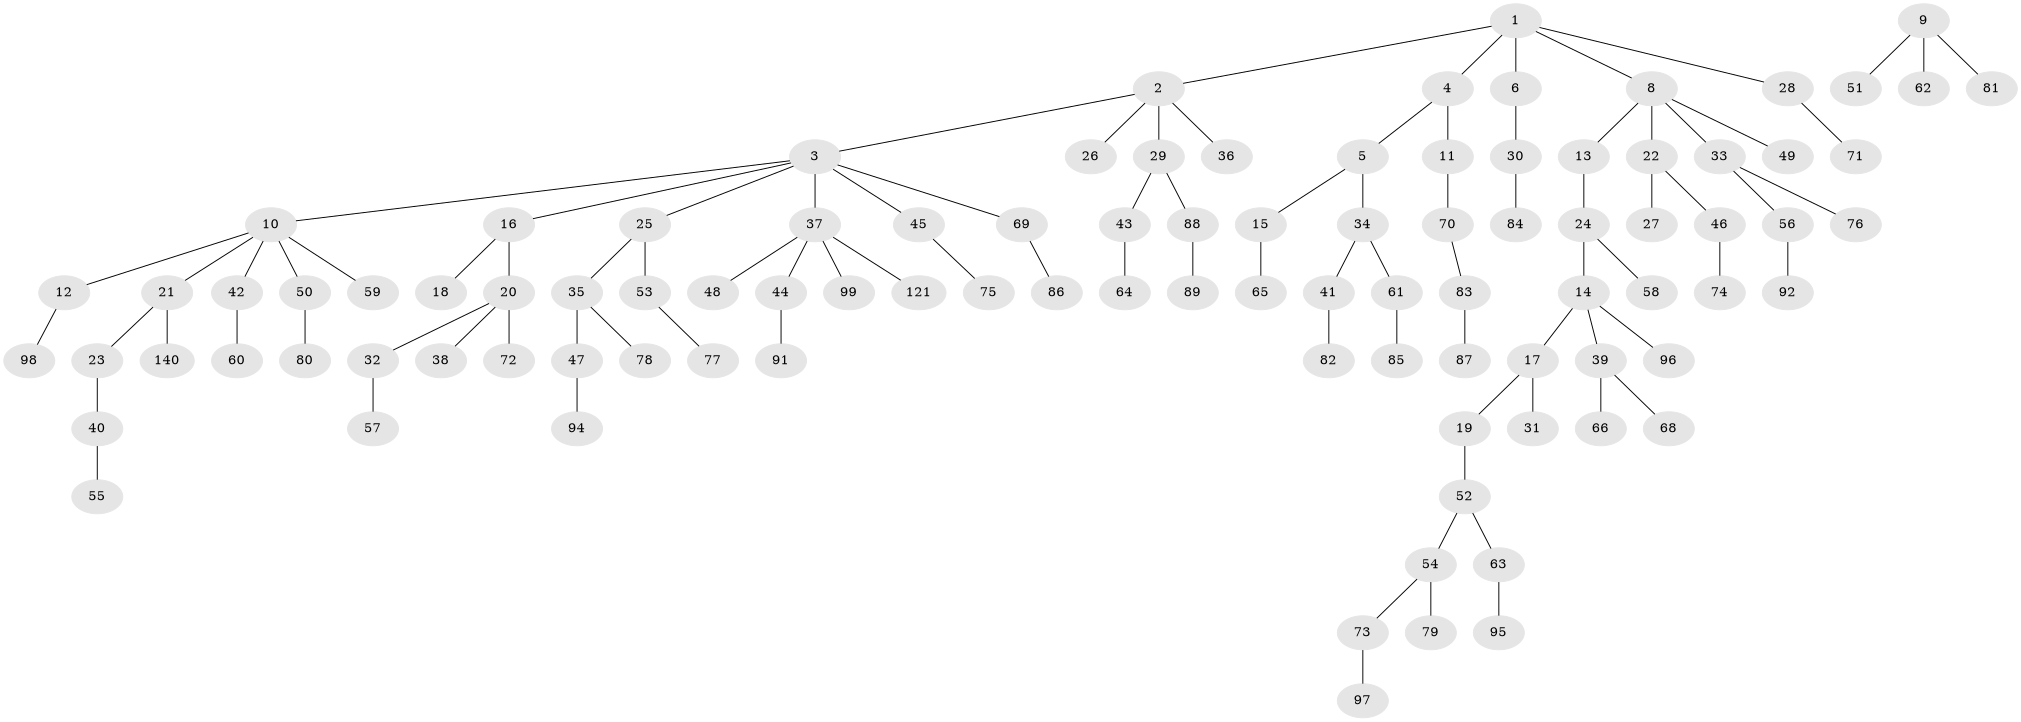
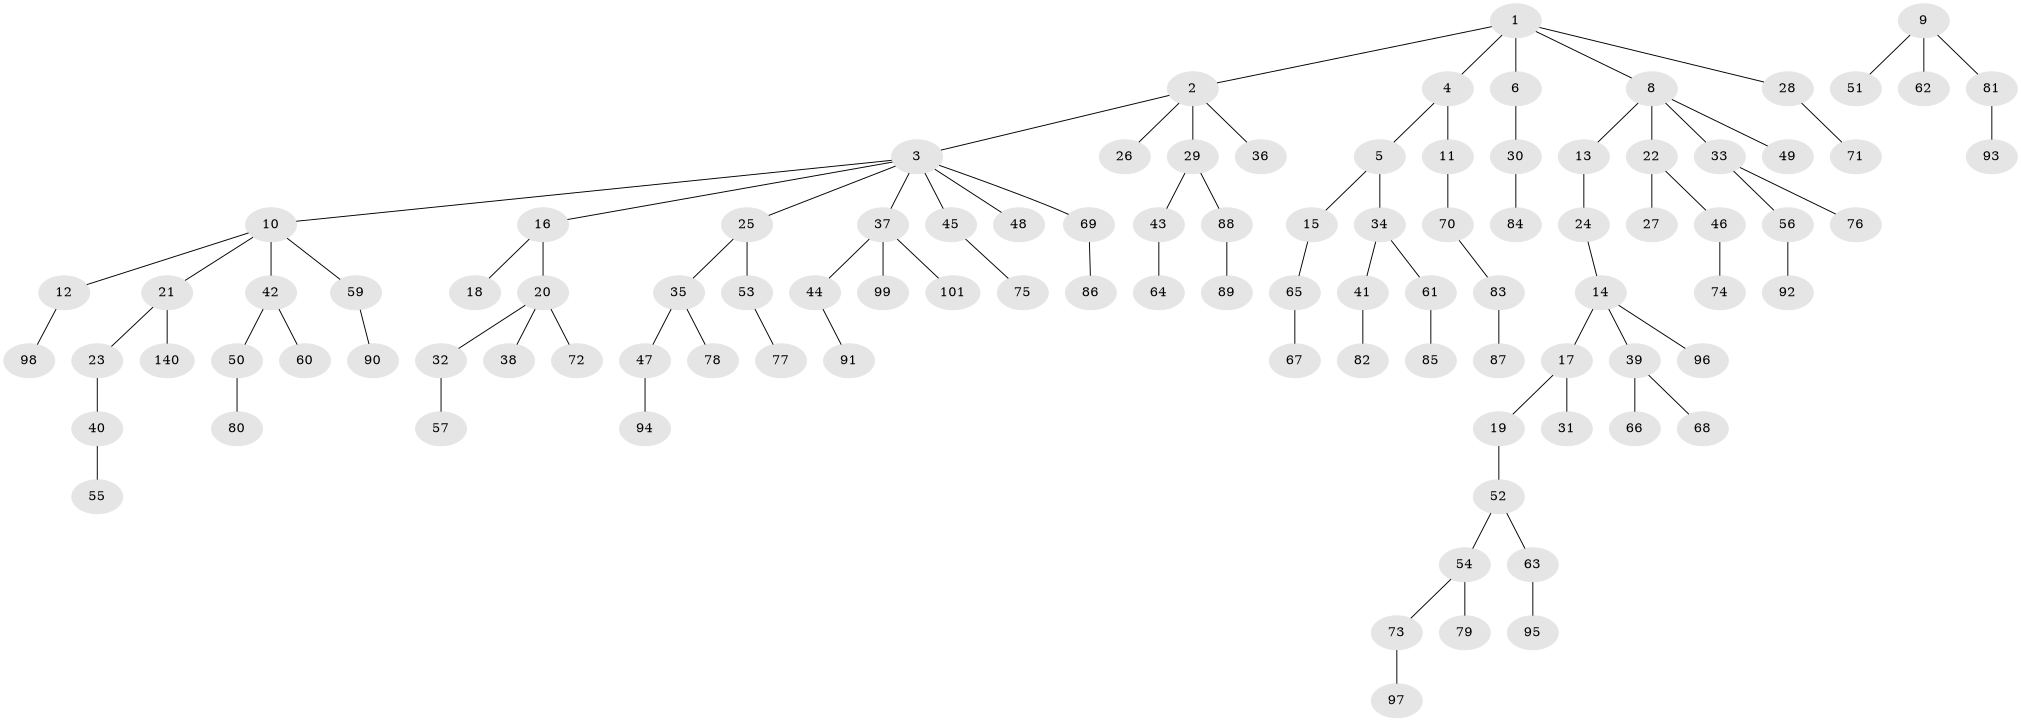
node "93": added
edge "10" -- "50": now "42" -- "50"
edge "37" -- "48": now "3" -- "48"
node "121": label "121" -> "101"
node "58": removed
node "90": added
node "67": added
